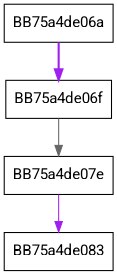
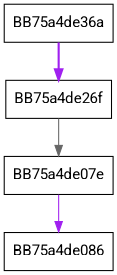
node "BB75a4de06a": label "BB75a4de06a" -> "BB75a4de36a"
node "BB75a4de06f": label "BB75a4de06f" -> "BB75a4de26f"
node "BB75a4de083": label "BB75a4de083" -> "BB75a4de086"
